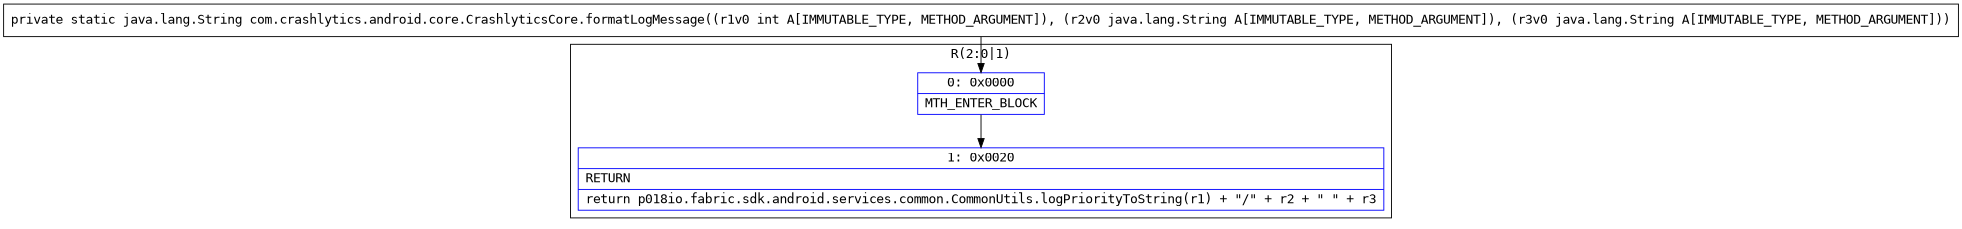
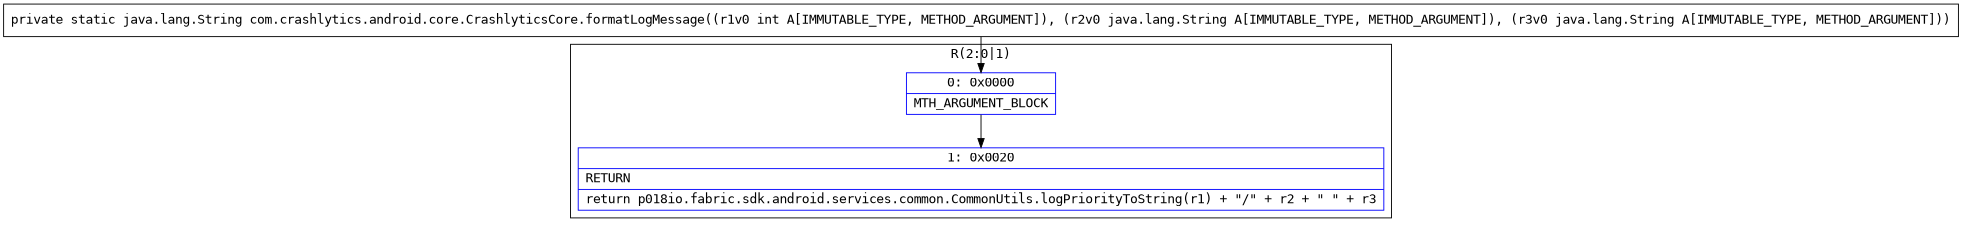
node "0: 0x0000": text "MTH_ENTER_BLOCK" -> "MTH_ARGUMENT_BLOCK"
